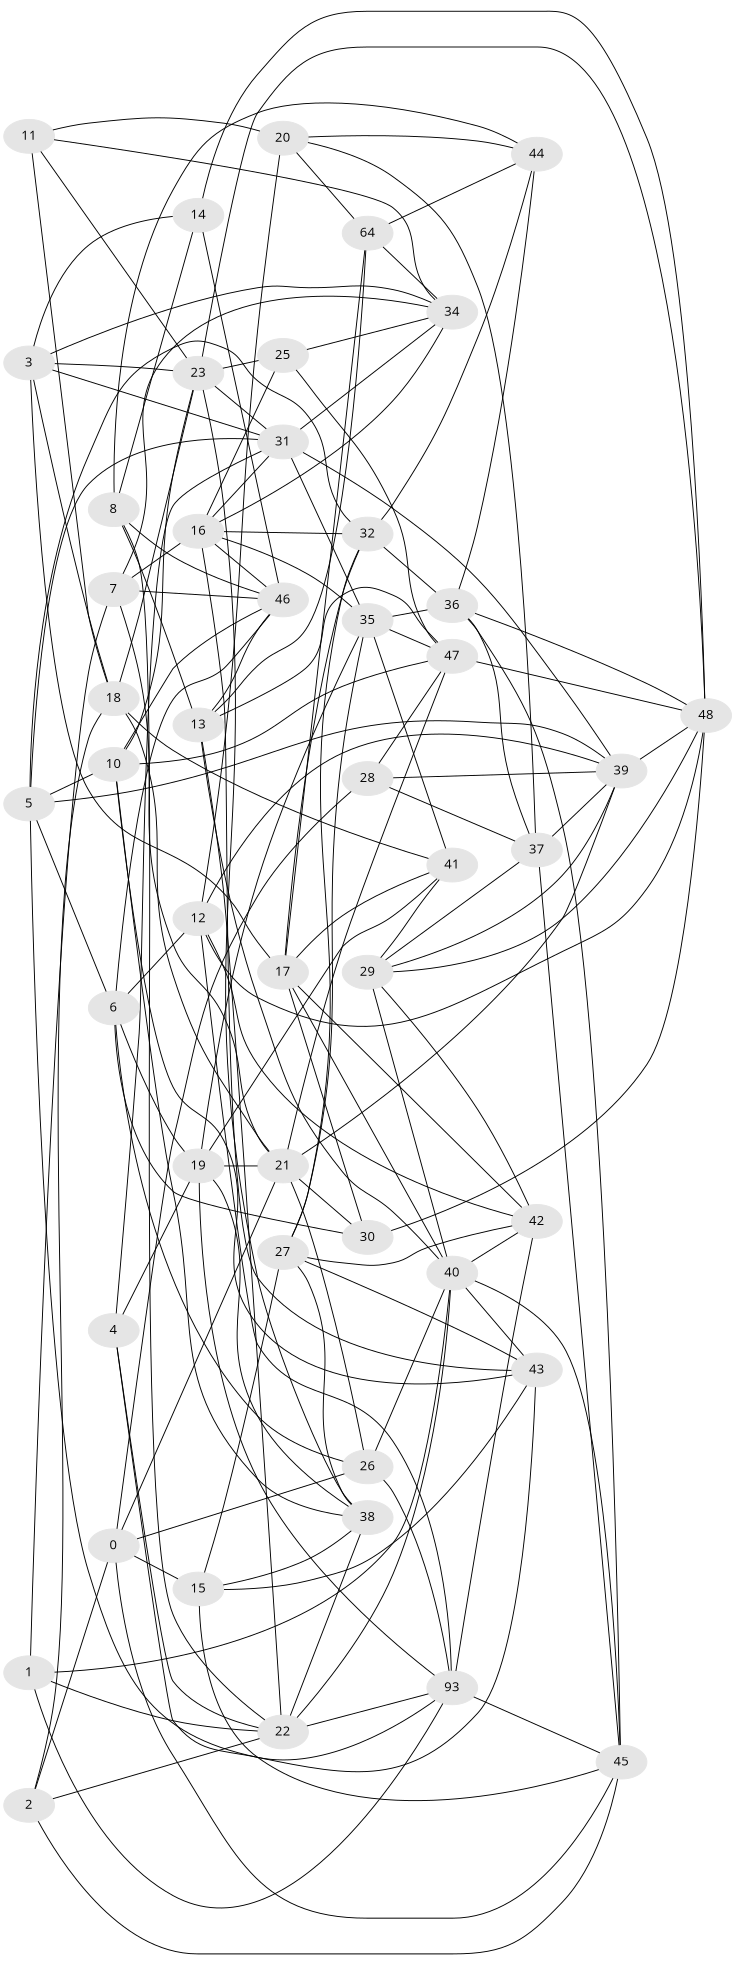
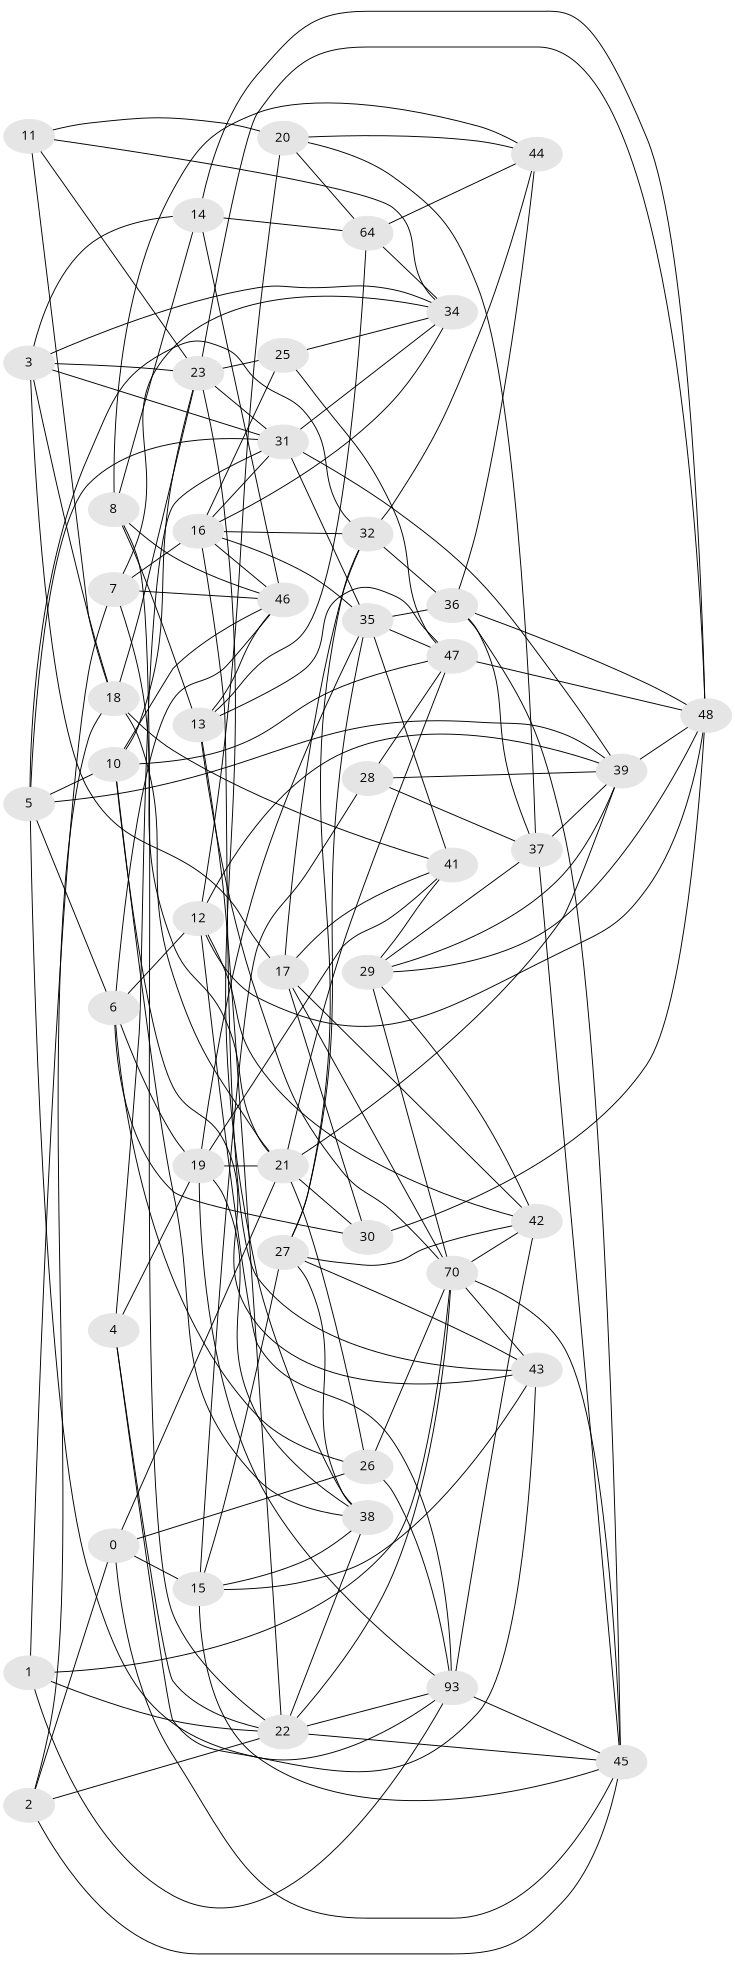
edge "64" -- "17": now "64" -- "14"
edge "28" -- "0": now "28" -- "15"
node "40": label "40" -> "70"
edge "22" -- "45": added
